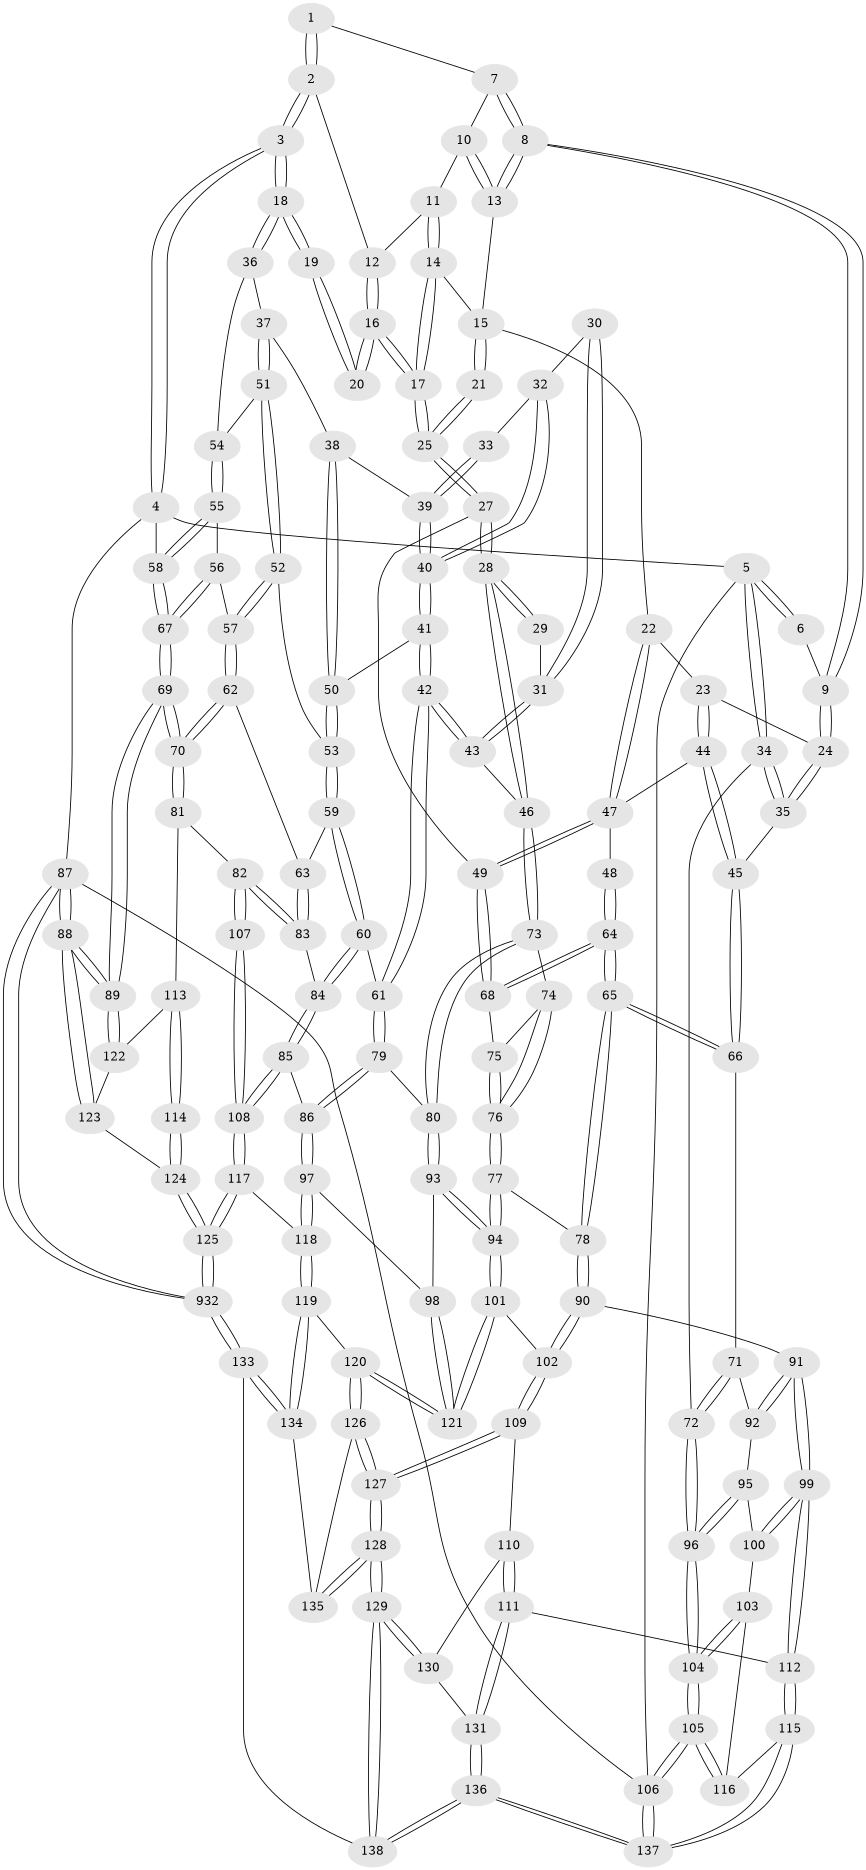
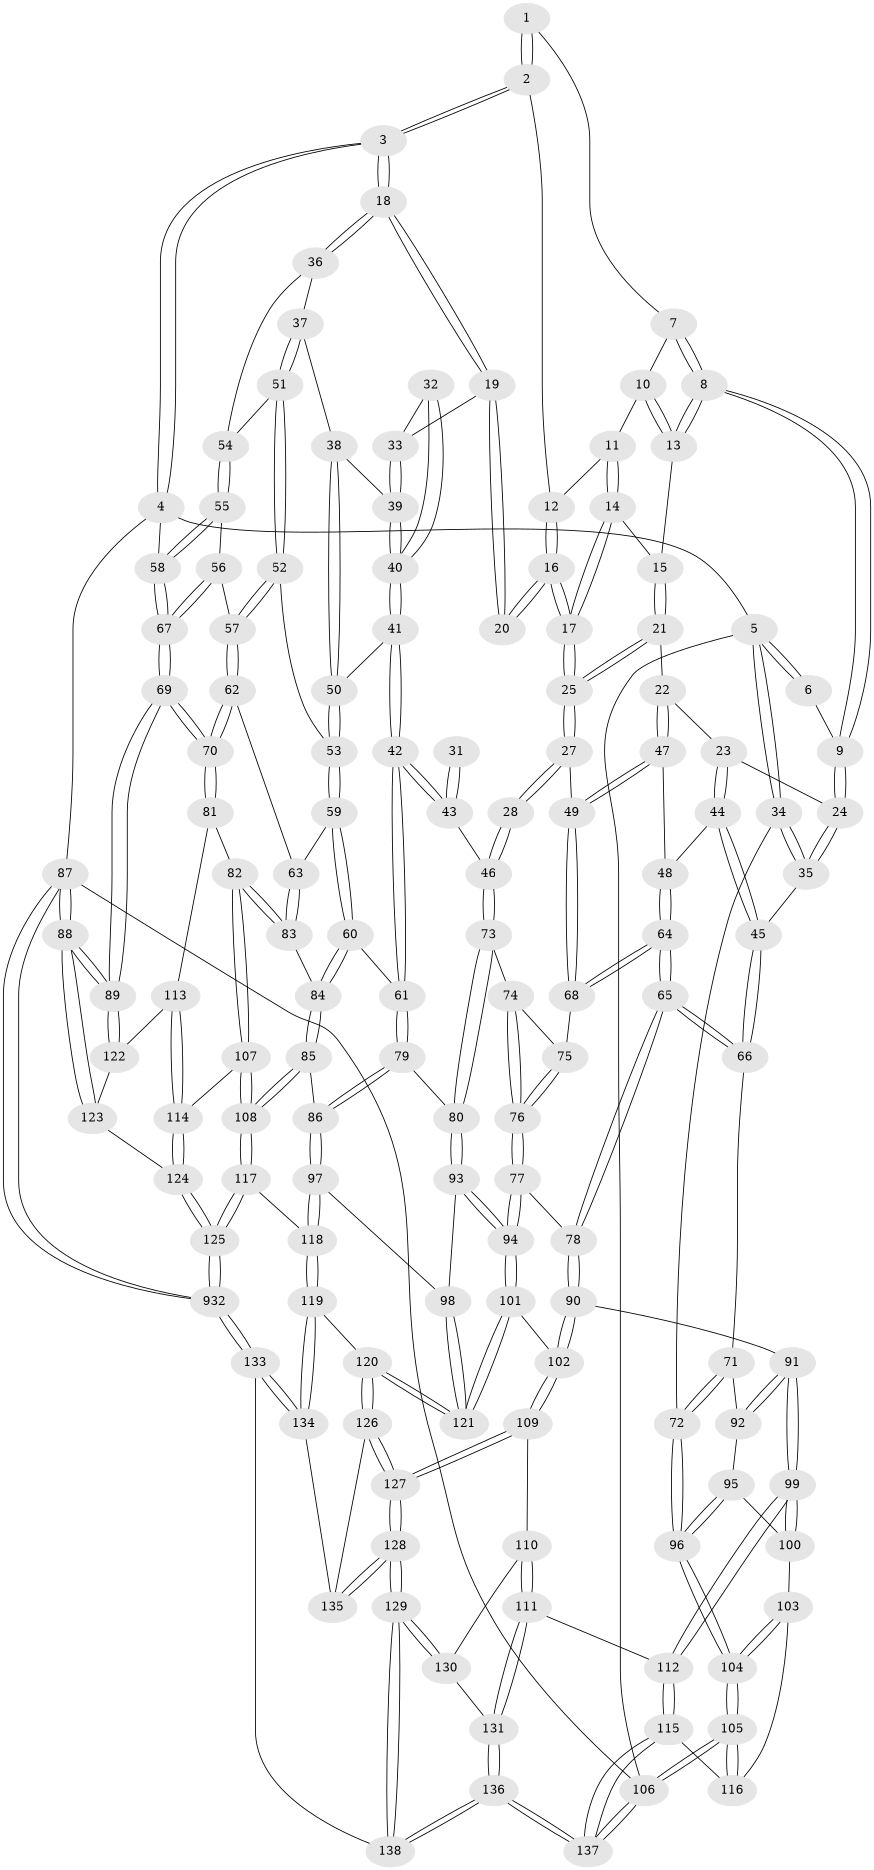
node "30": removed
edge "19" -- "33": added
edge "15" -- "22": now "21" -- "22"
node "29": removed
edge "44" -- "47": now "44" -- "48"
edge "107" -- "114": added
